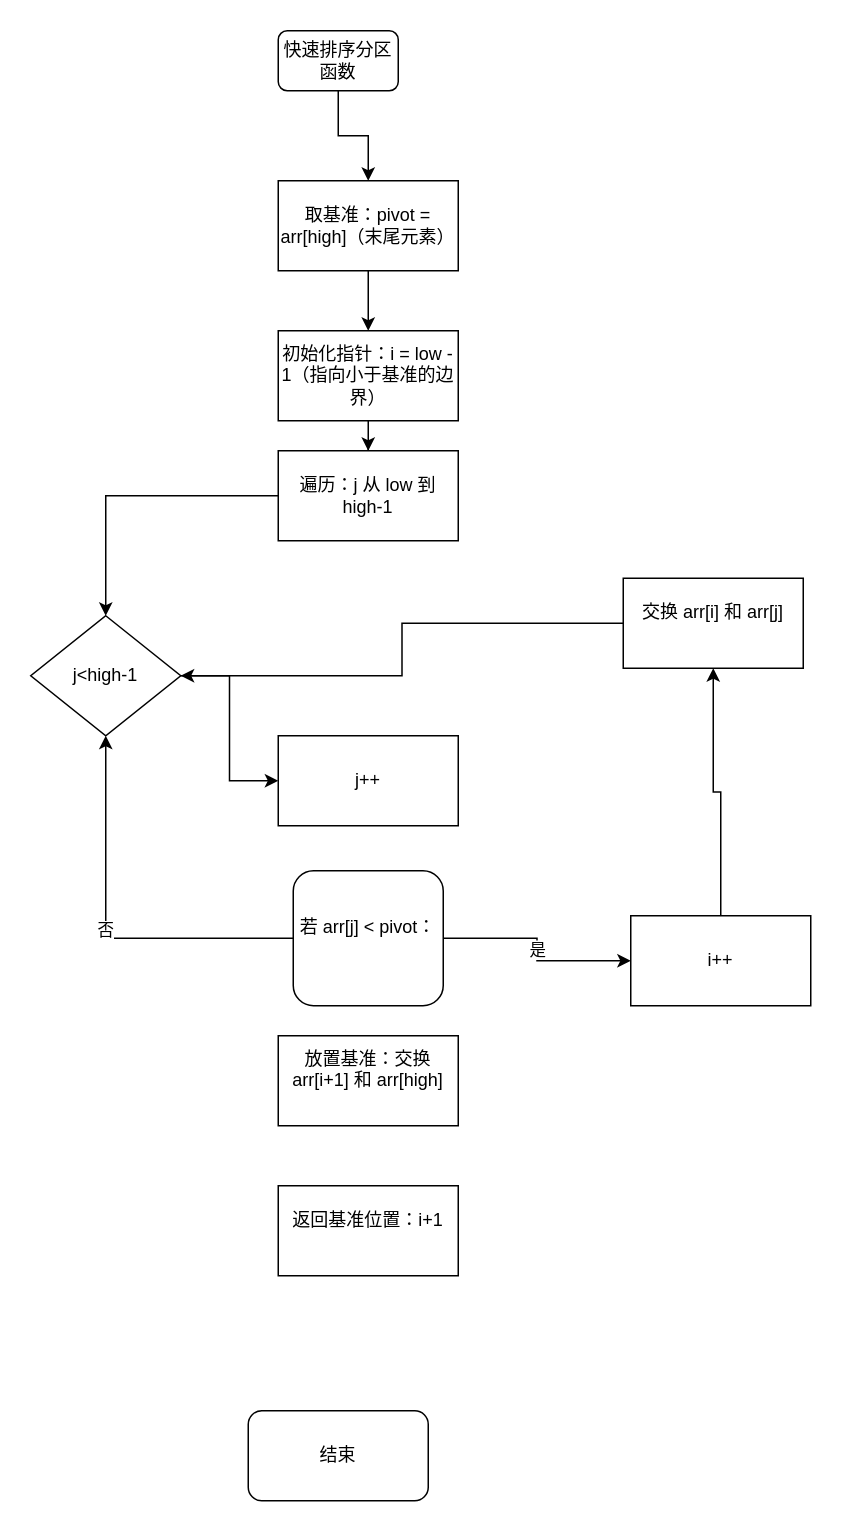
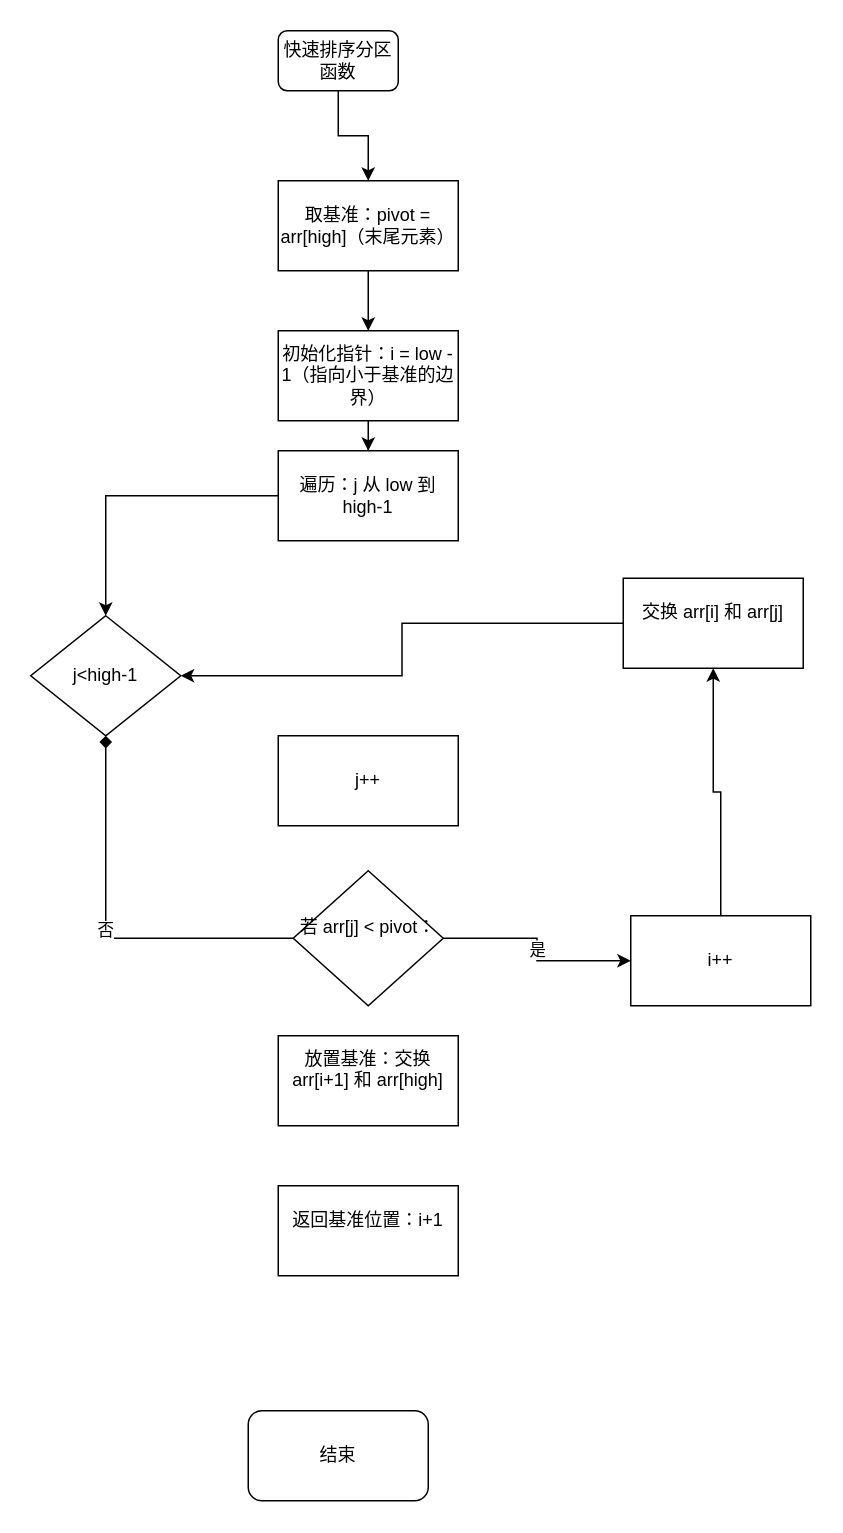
edge "若 arr[j] < pivot：" -> "j<high-1": arrowhead classic -> diamond
edge "j<high-1" -> "j++": removed
node "若 arr[j] < pivot：": shape rounded rectangle -> diamond
